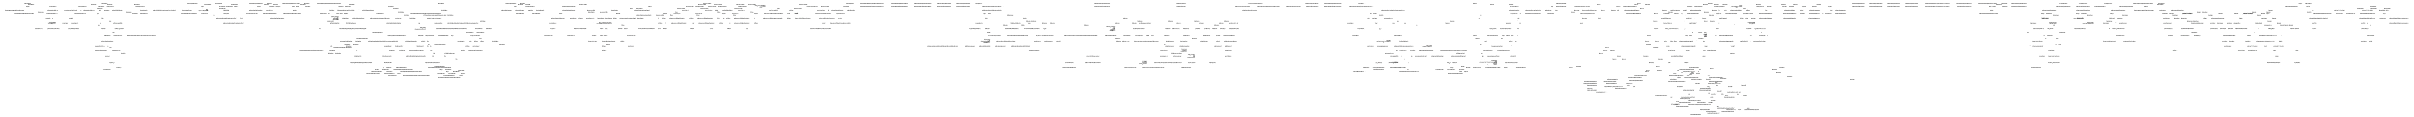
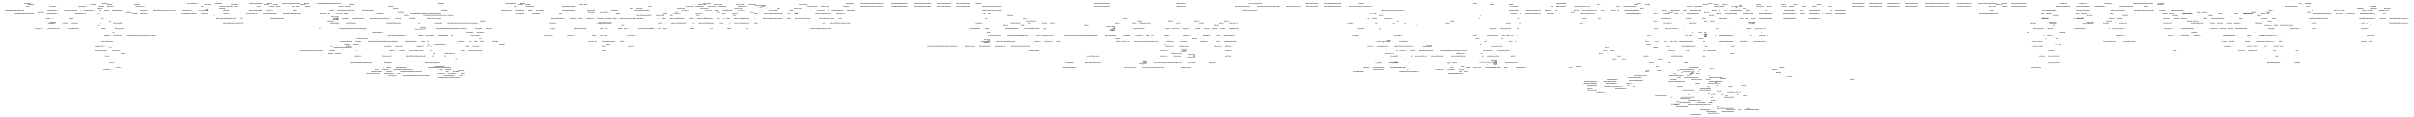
edge "HangFire.Tests.TestFilter" -> "_cancelsTheCreation": now "2: _results = results" -> "_cancelsTheCreation"
